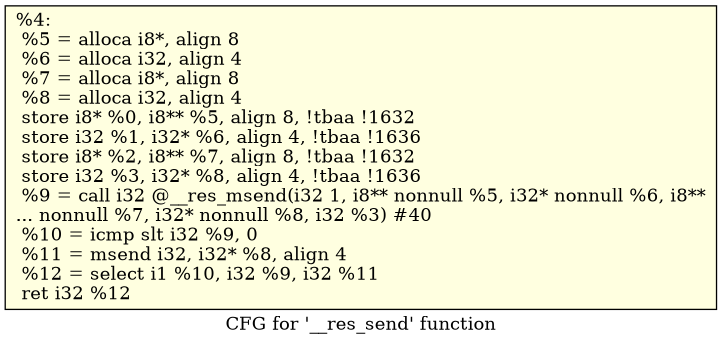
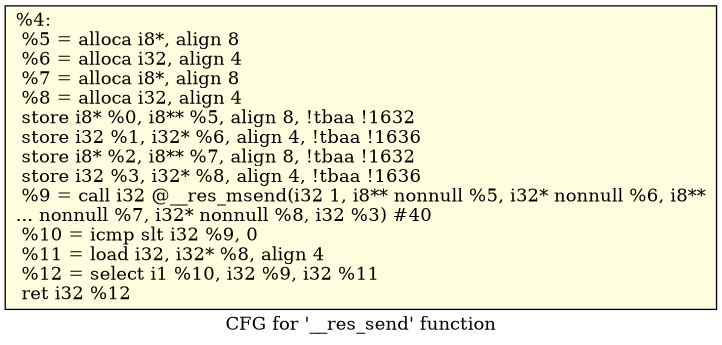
node "%4:": text "%11 = msend i32, i32* %8, align 4" -> "%11 = load i32, i32* %8, align 4"
